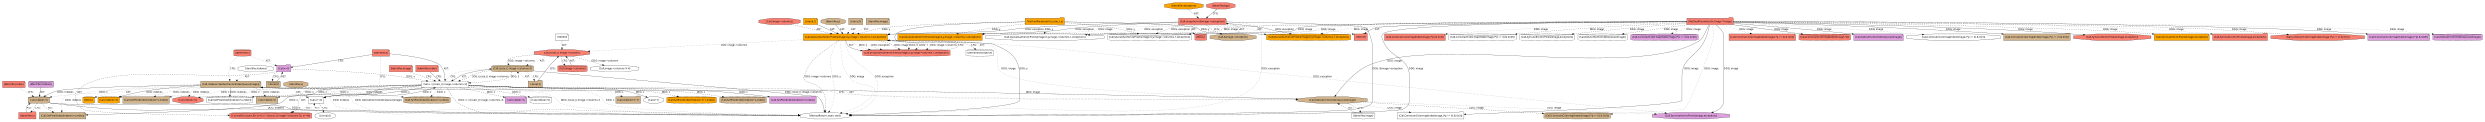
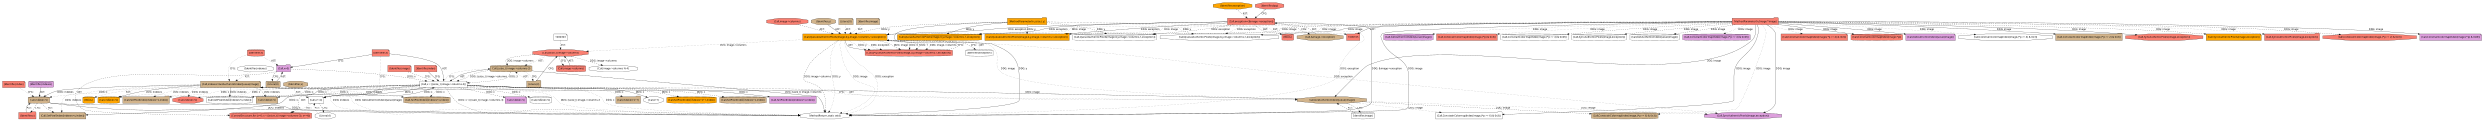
node "(Literal,1)": removed
